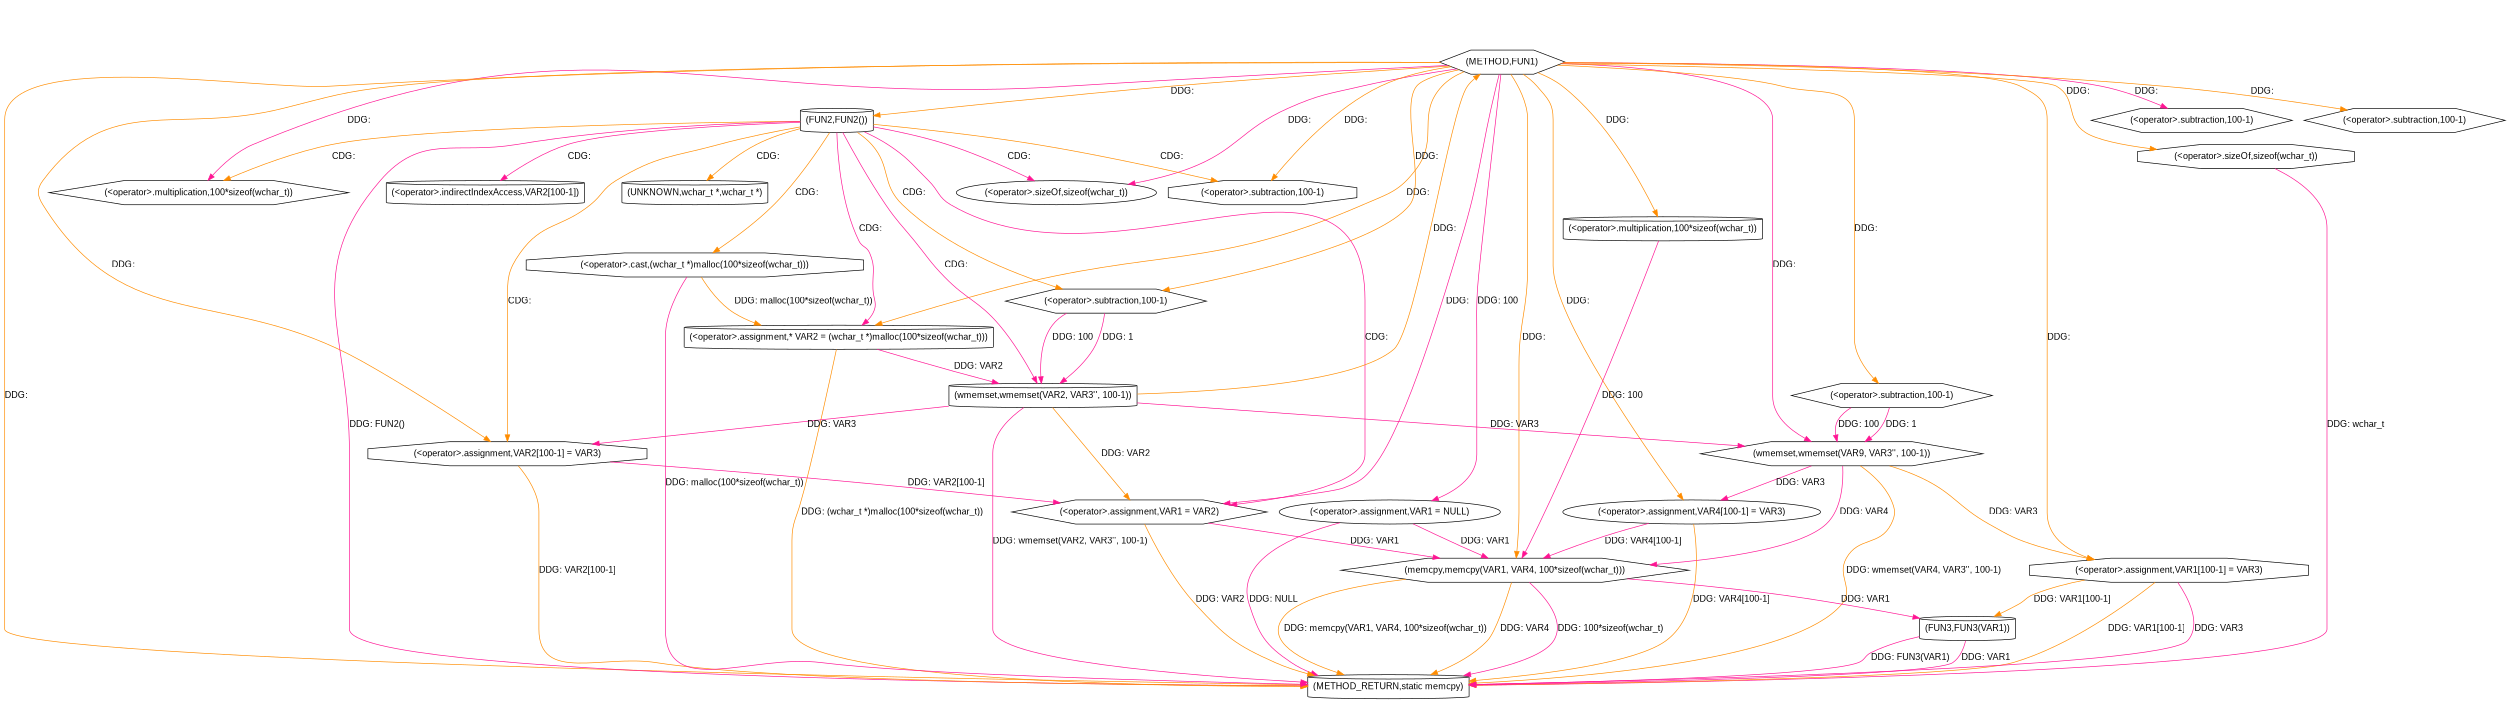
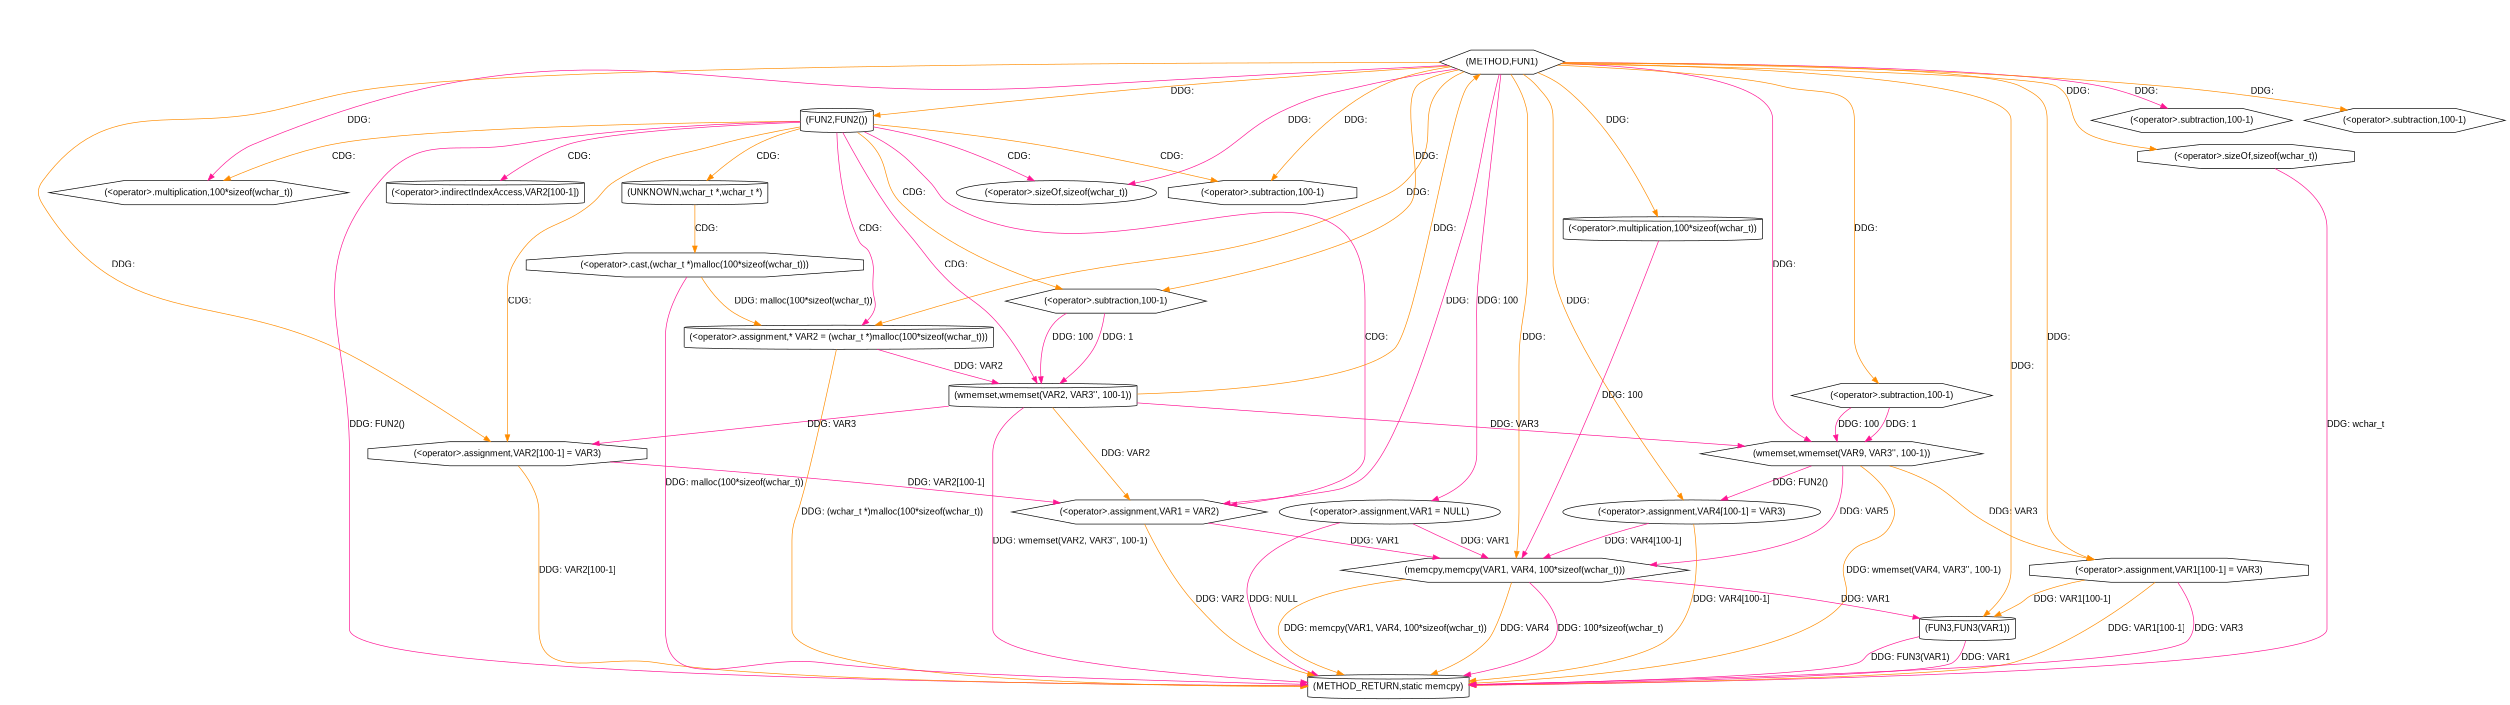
edge "(FUN2,FUN2())" -> "(<operator>.cast,(wchar_t *)malloc(100*sizeof(wchar_t)))": now "(UNKNOWN,wchar_t *,wchar_t *)" -> "(<operator>.cast,(wchar_t *)malloc(100*sizeof(wchar_t)))"
edge "(METHOD,FUN1)" -> "(METHOD_RETURN,static memcpy)": now "(METHOD,FUN1)" -> "(FUN3,FUN3(VAR1))"
edge "(wmemset,wmemset(VAR9, VAR3'', 100-1))" -> "(<operator>.assignment,VAR4[100-1] = VAR3)": label "DDG: VAR3" -> "DDG: FUN2()"
edge "(wmemset,wmemset(VAR9, VAR3'', 100-1))" -> "(memcpy,memcpy(VAR1, VAR4, 100*sizeof(wchar_t)))": label "DDG: VAR4" -> "DDG: VAR5"
